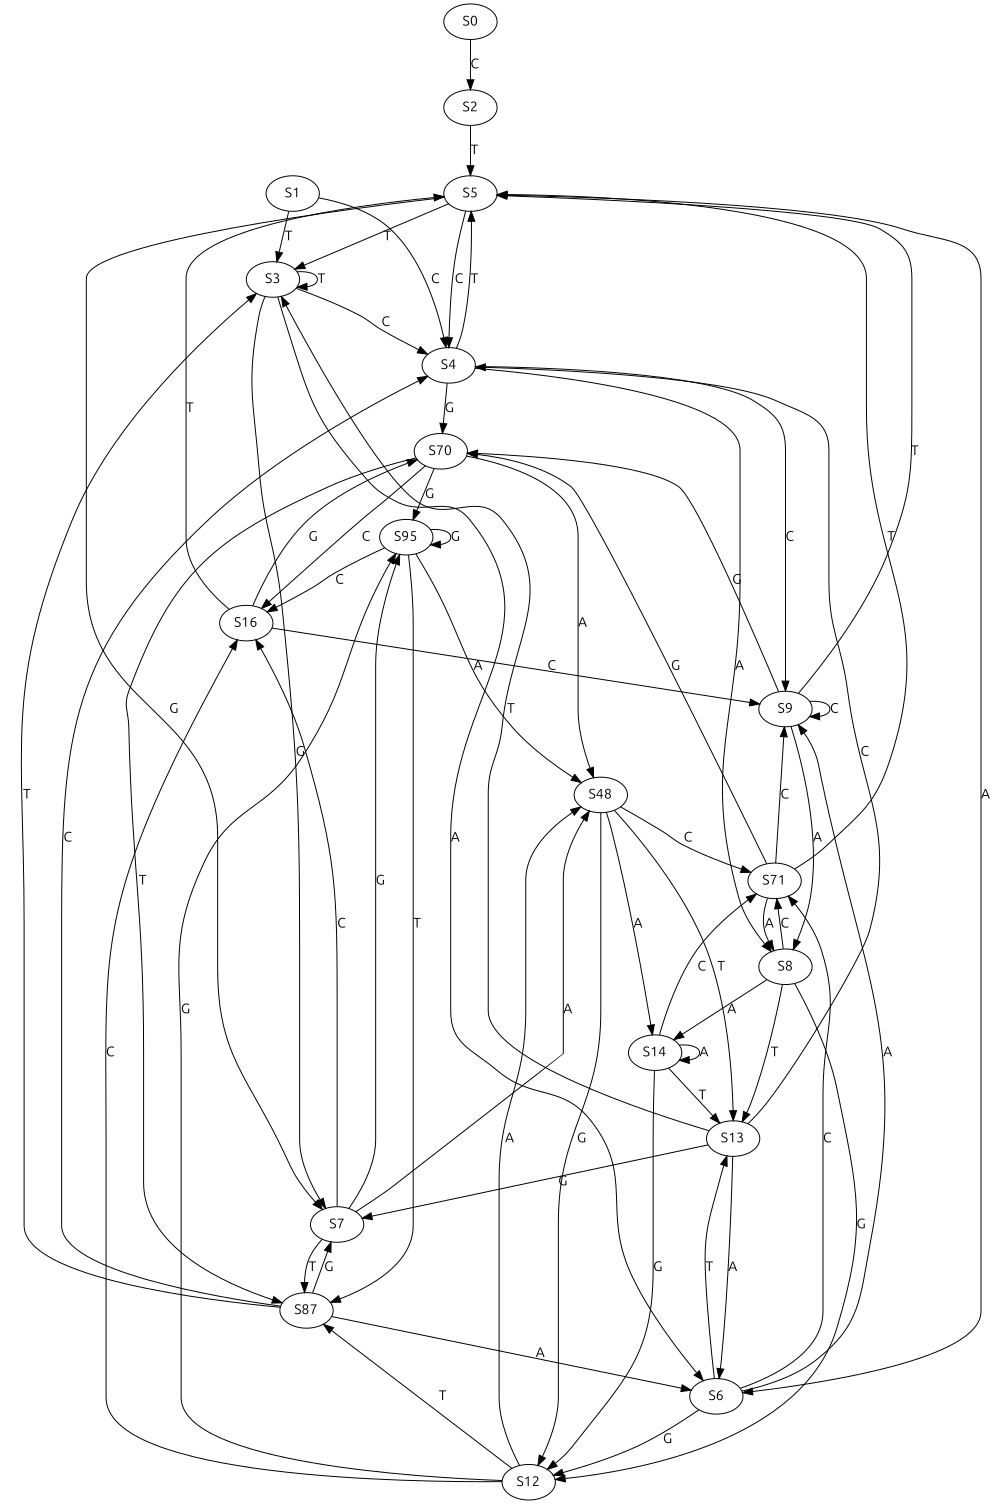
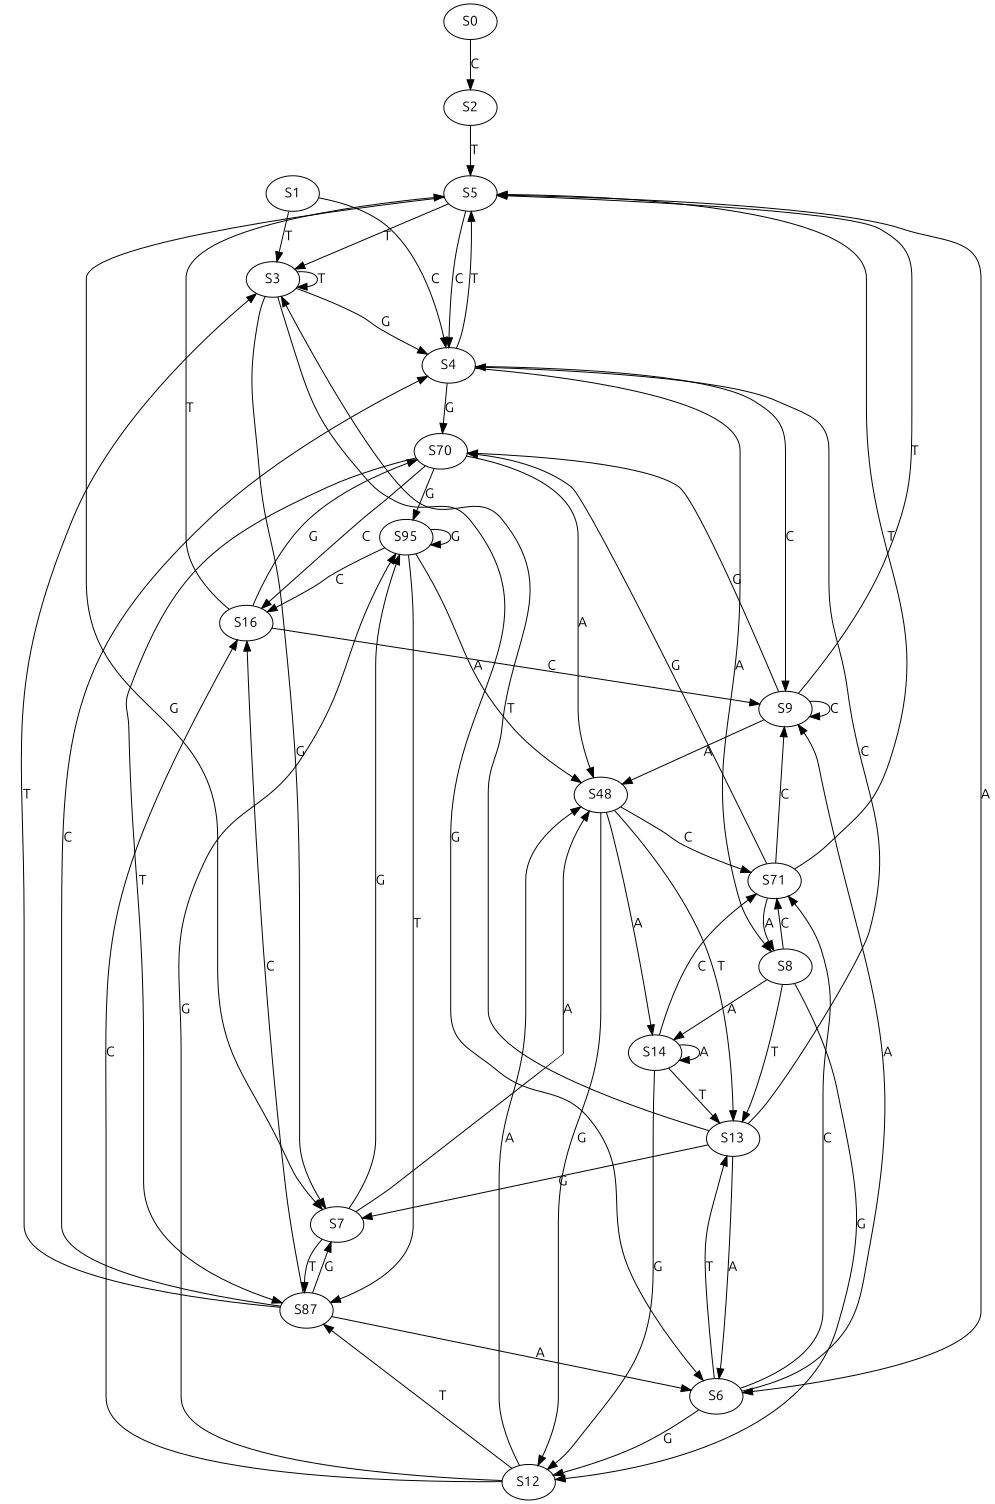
edge "S3" -> "S4": label "C" -> "G"
edge "S9" -> "S8": now "S9" -> "S48"
edge "S3" -> "S6": label "A" -> "G"
edge "S7" -> "S16": now "S87" -> "S16"
